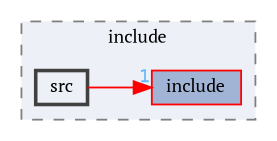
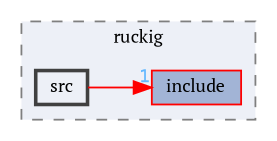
cluster "include": label "include" -> "ruckig"
